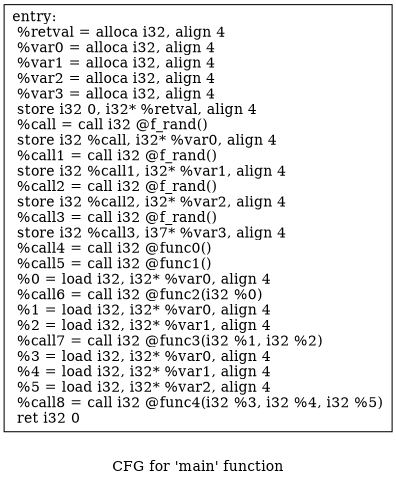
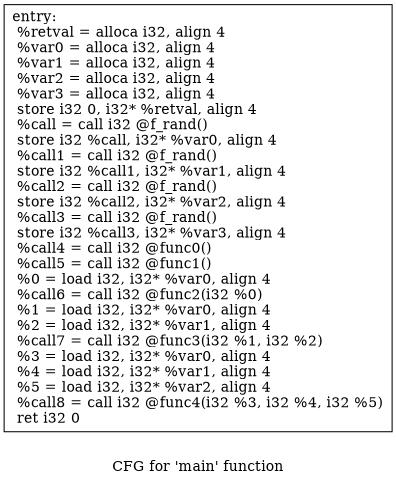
node "entry:": text "store i32 %call3, i37* %var3, align 4" -> "store i32 %call3, i32* %var3, align 4"
